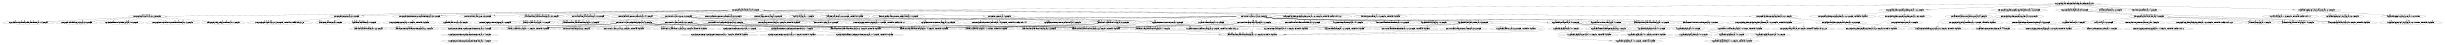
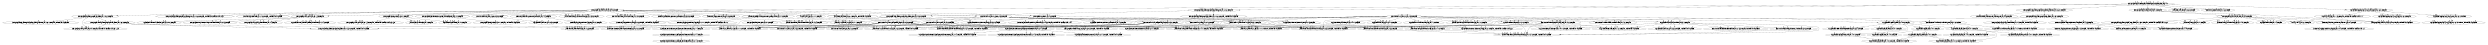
node "com.google.code.findbugs:jsr305:jar:3.0.2:compile": removed
node "com.sun.xml.fastinfoset:FastInfoset:jar:1.2.16:compile": removed
